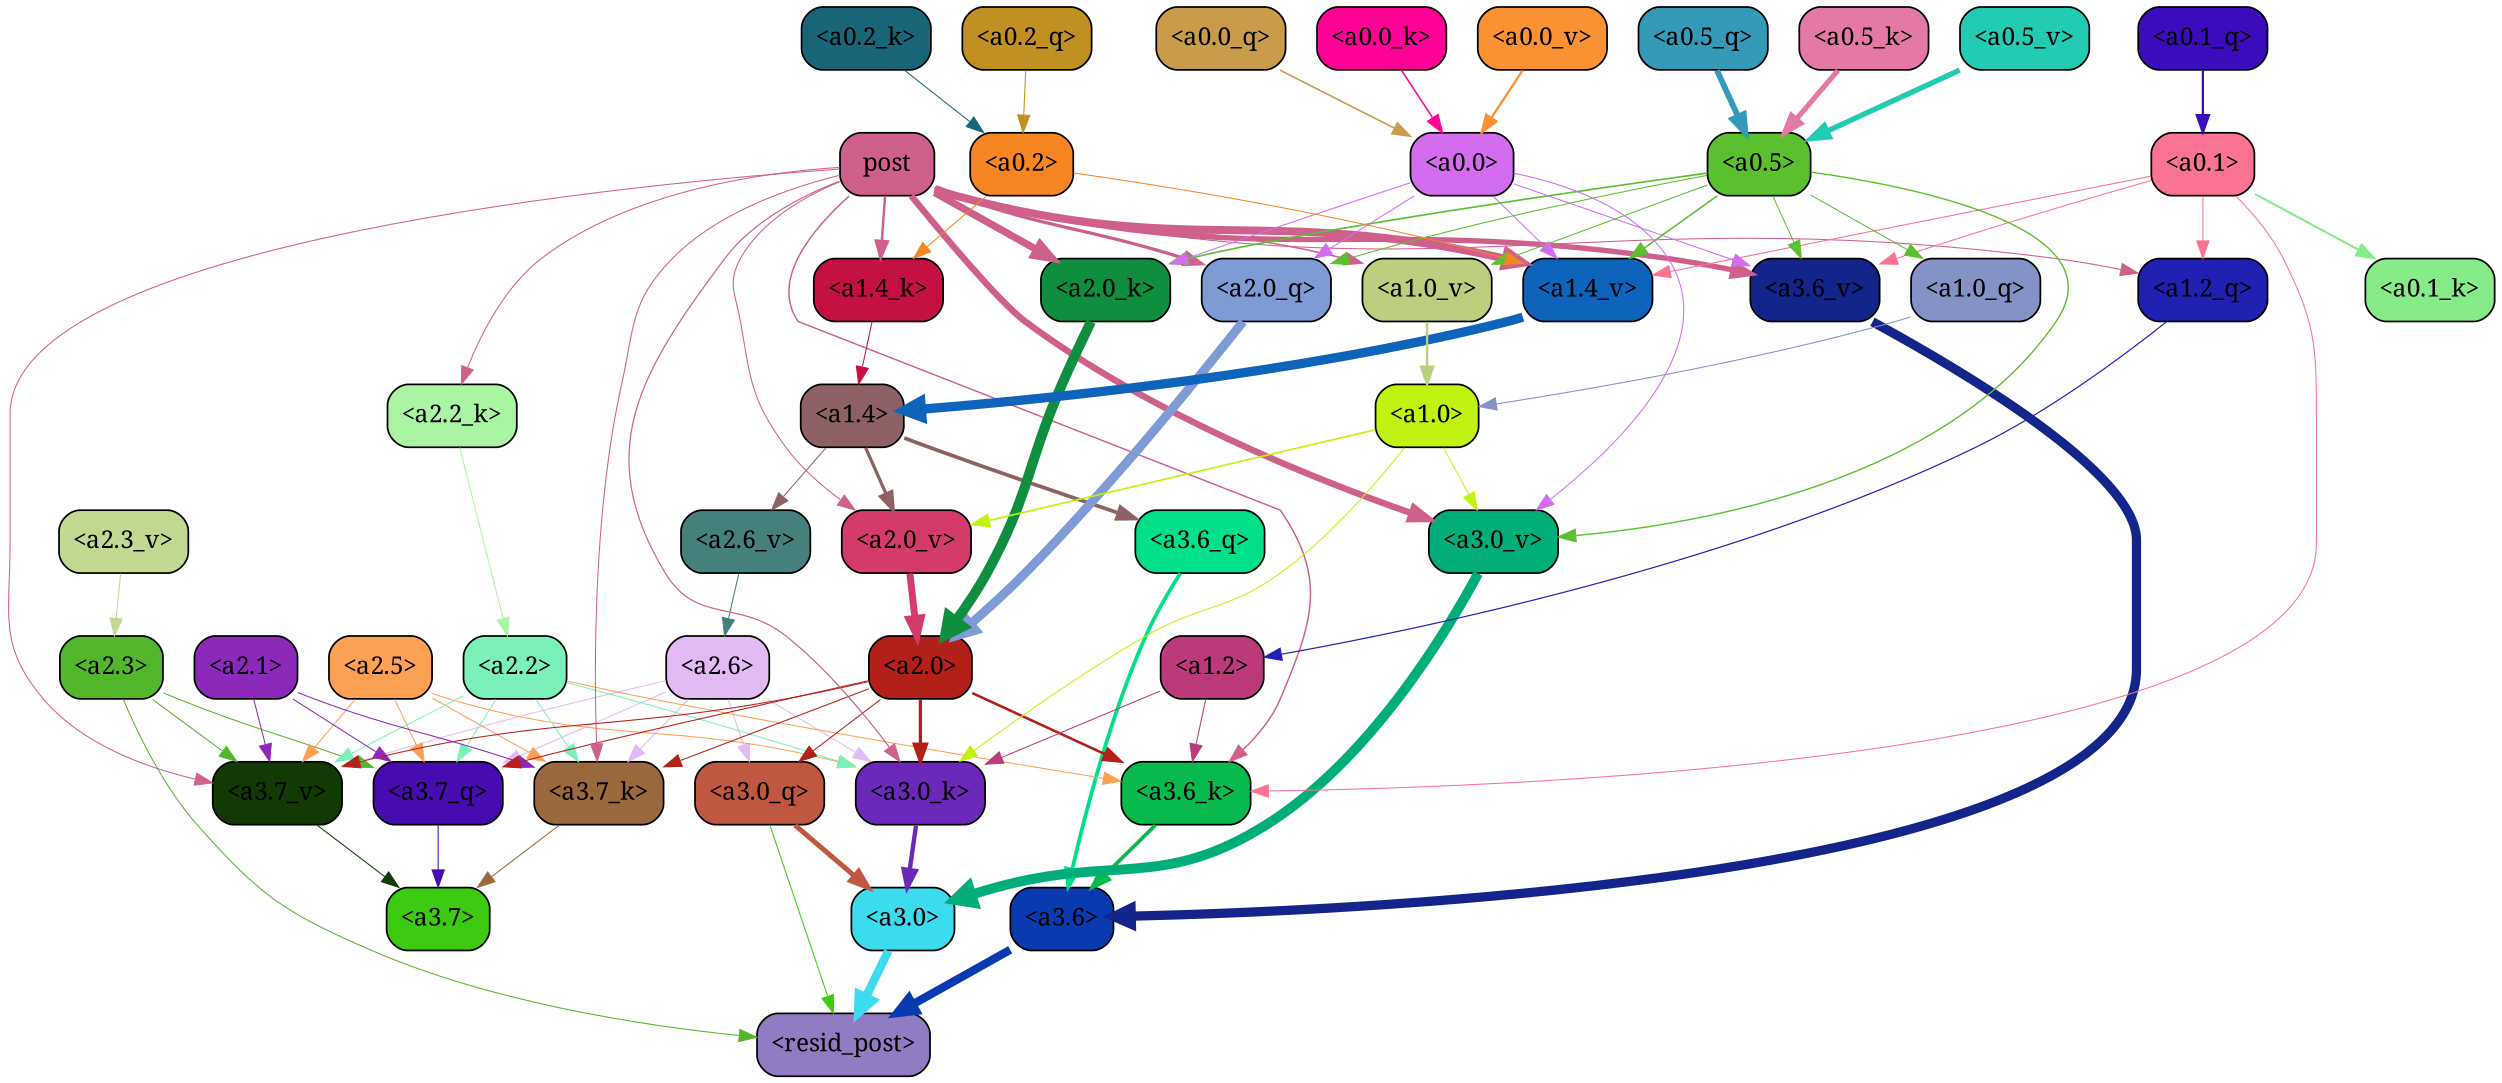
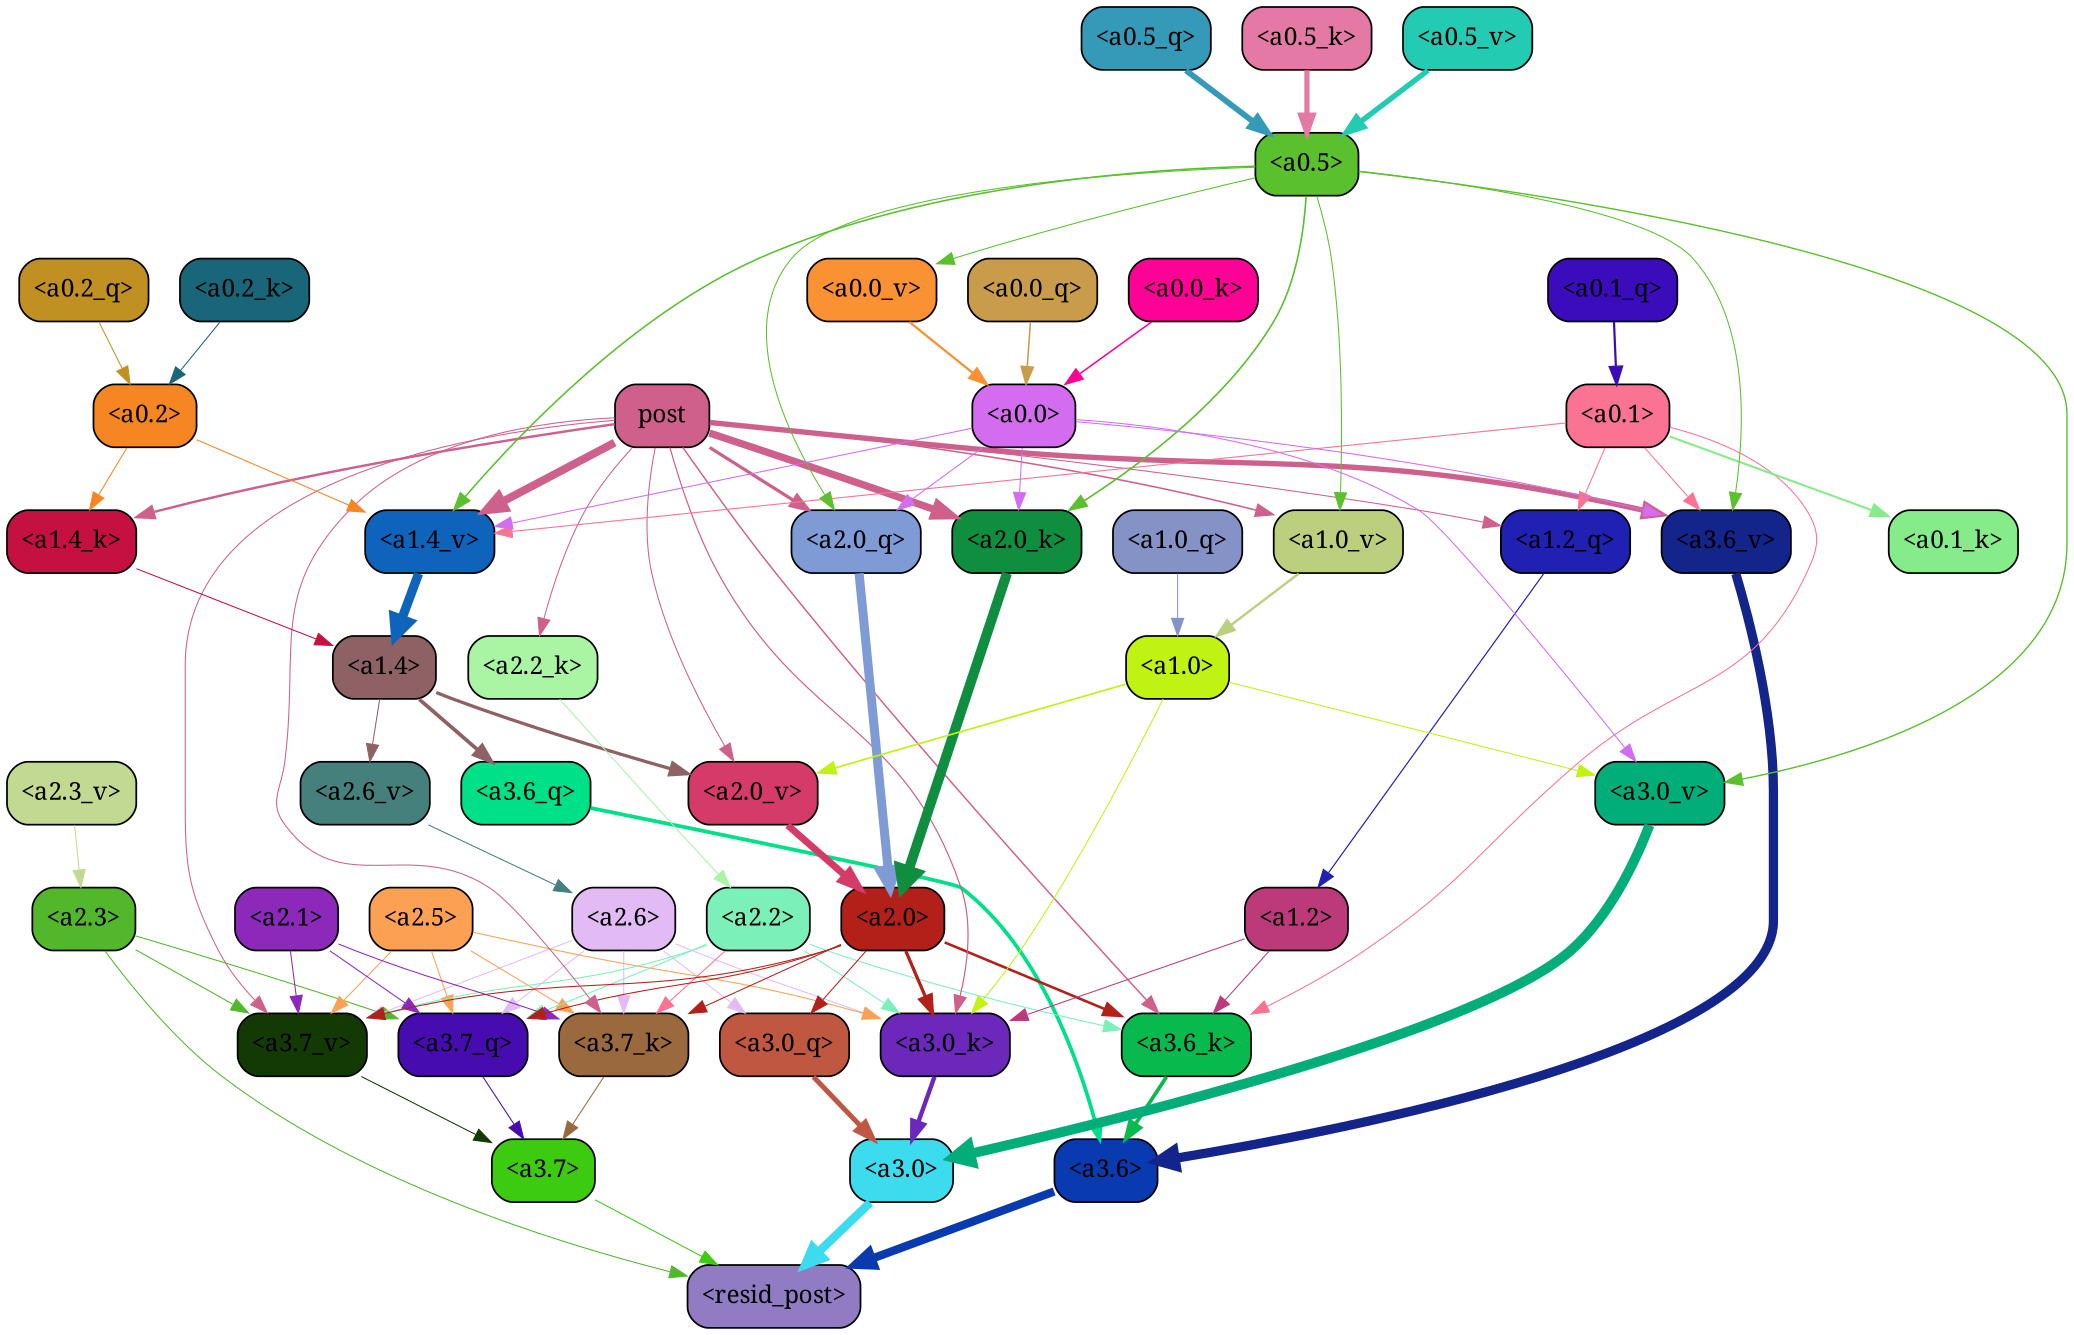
edge "<a0.5>" -> "<a1.0_q>": now "<a0.5>" -> "<a0.0_v>"
edge "post" -> "<a3.0_v>": removed
edge "<a2.2>" -> "<a3.7_k>": color #7bf1b9 -> #fb7392
edge "<a2.2>" -> "<a3.6_k>": color #fca154 -> #7bf1b9
edge "<a3.0_q>" -> "<resid_post>": now "<a3.7>" -> "<resid_post>"
